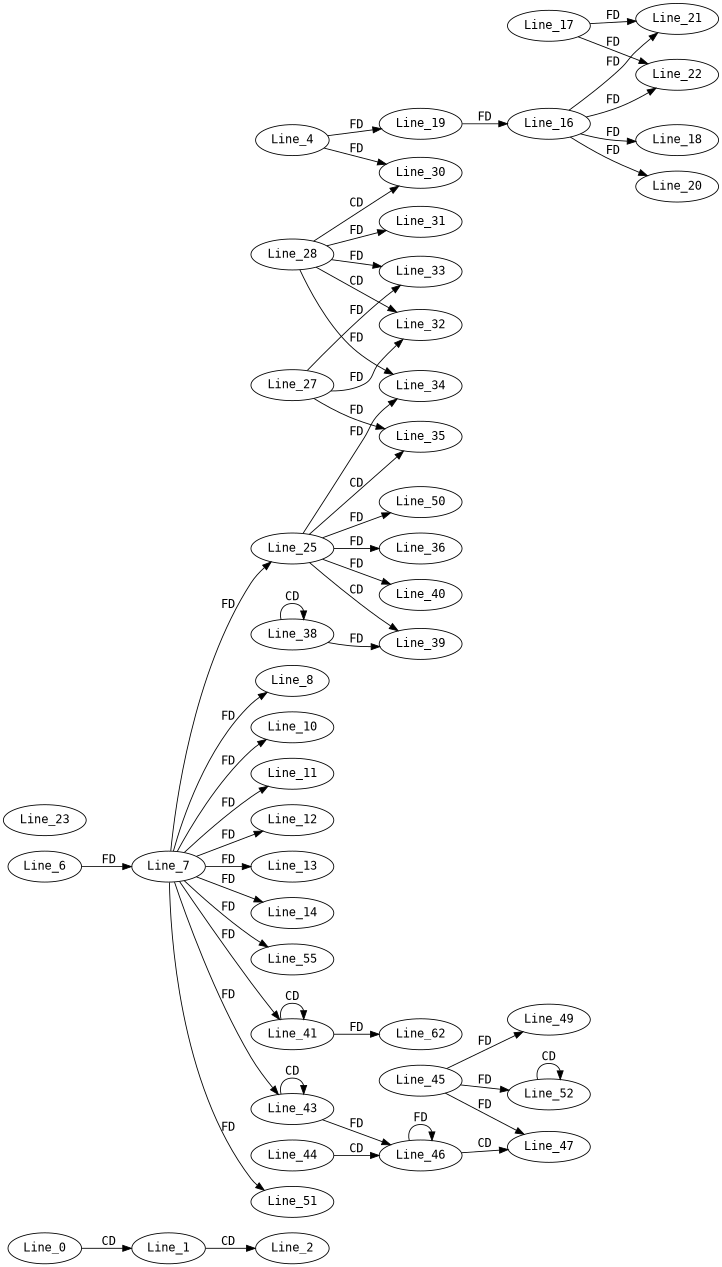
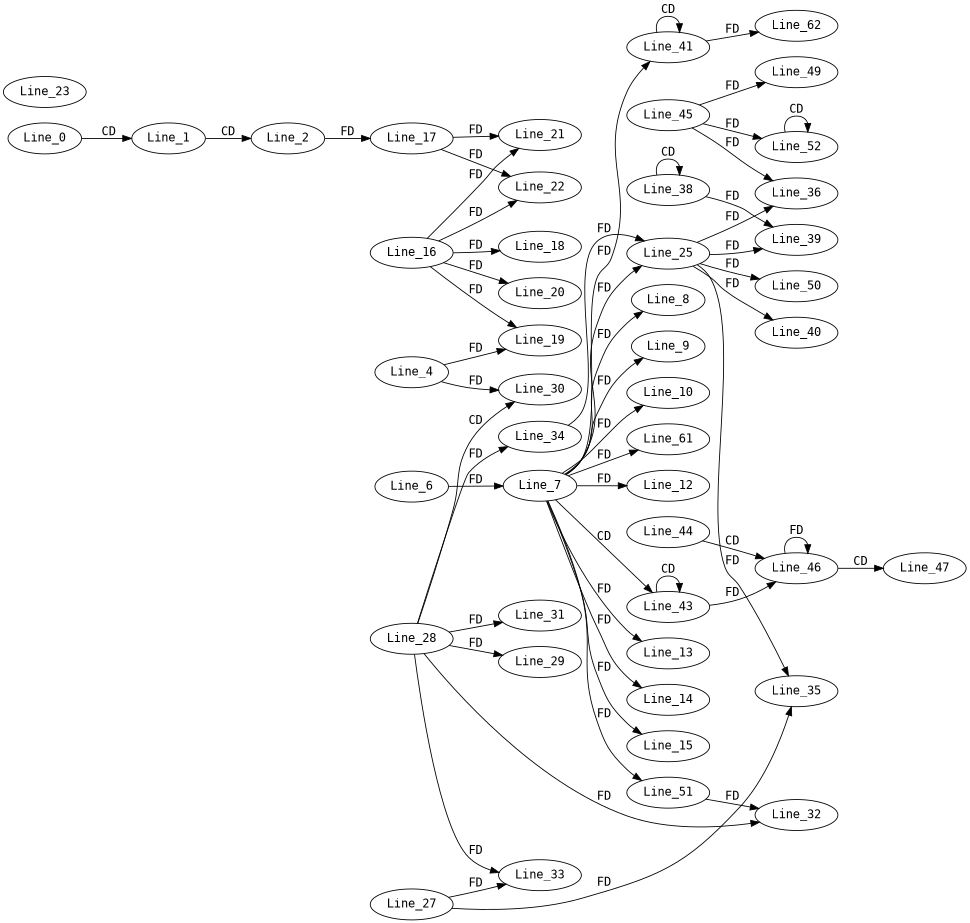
edge "Line_19" -> "Line_16": reversed
edge "Line_2" -> "Line_17": added, label "FD"
edge "Line_28" -> "Line_32": label "CD" -> "FD"
node "Line_9": added
edge "Line_27" -> "Line_32": now "Line_51" -> "Line_32"
edge "Line_25" -> "Line_34": reversed
edge "Line_25" -> "Line_35": label "CD" -> "FD"
edge "Line_25" -> "Line_39": label "CD" -> "FD"
node "Line_29": added
node "Line_11": label "Line_11" -> "Line_61"
node "Line_55": label "Line_55" -> "Line_15"
edge "Line_7" -> "Line_43": label "FD" -> "CD"
edge "Line_45" -> "Line_47": now "Line_45" -> "Line_36"
